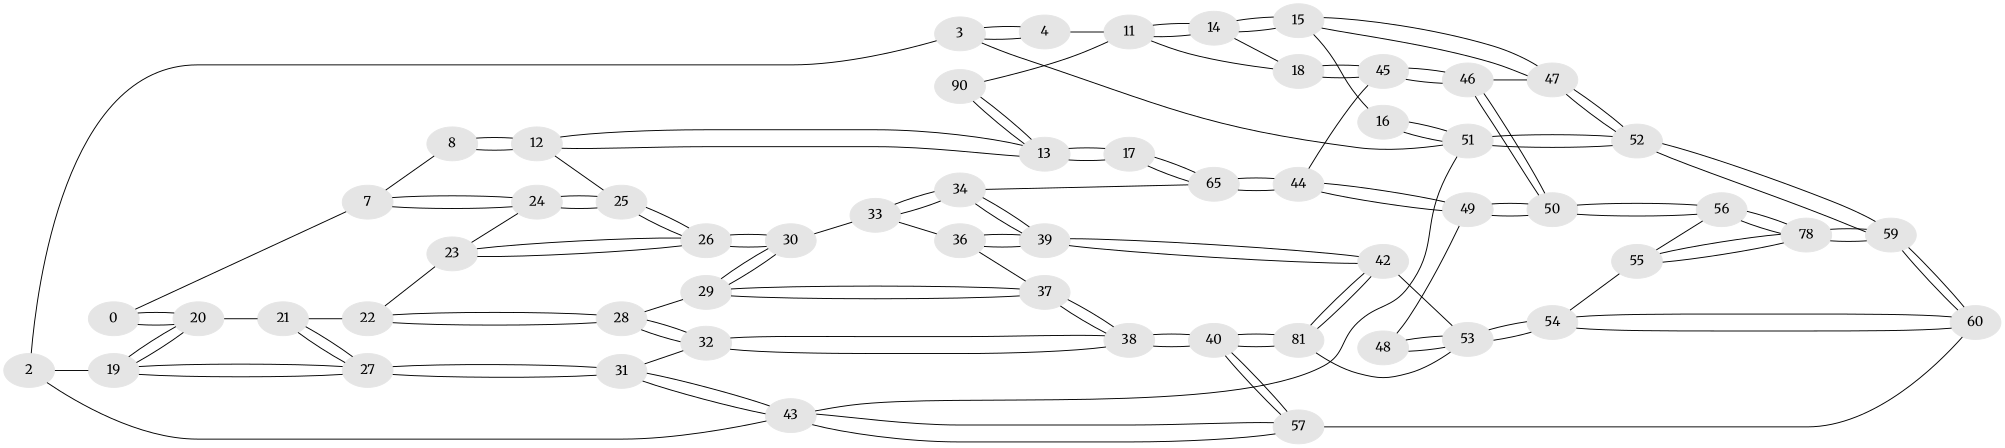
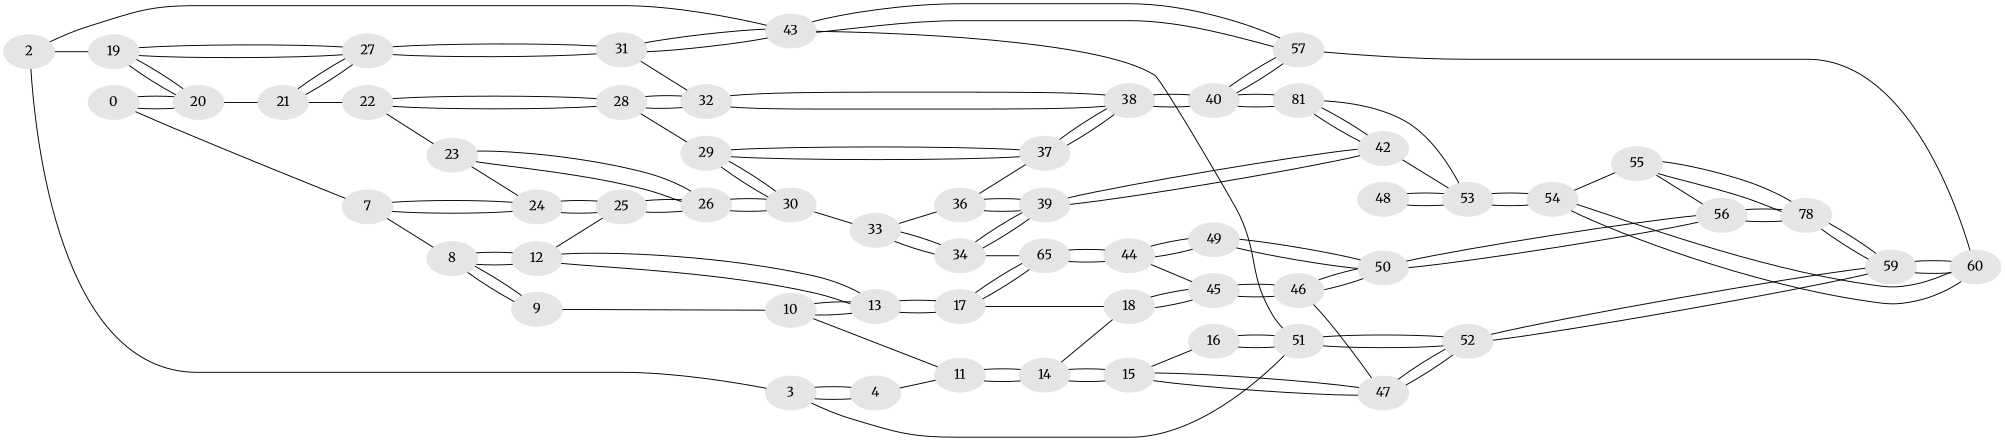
edge "11" -- "18": now "17" -- "18"
node "90": label "90" -> "10"
edge "49" -- "48": removed
node "9": added
